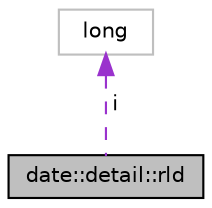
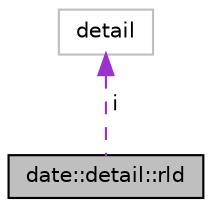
node "long": label "long" -> "detail"
